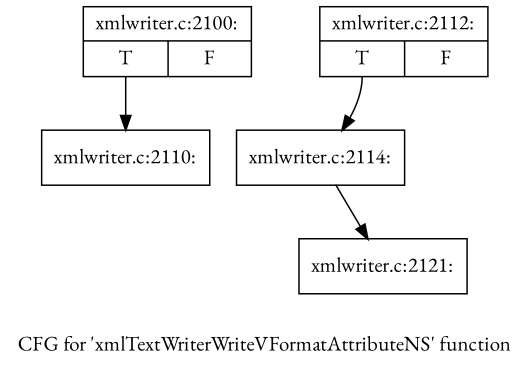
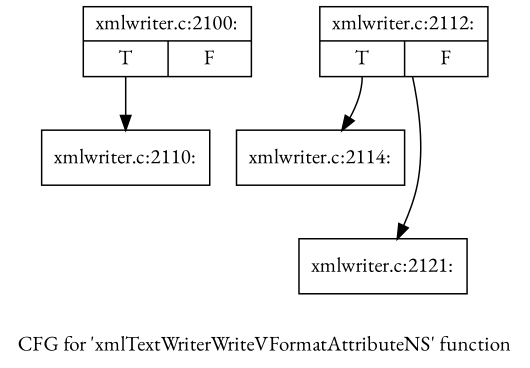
edge "xmlwriter.c:2114:" -> "xmlwriter.c:2121:": now "xmlwriter.c:2112:" -> "xmlwriter.c:2121:"
